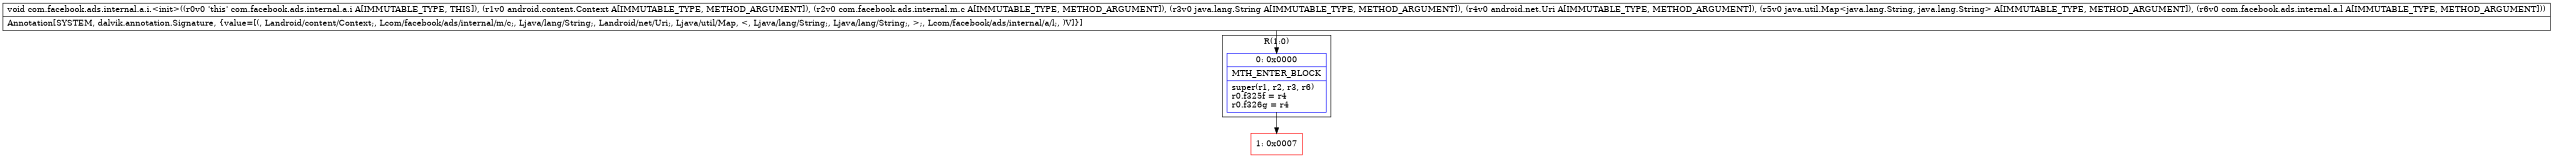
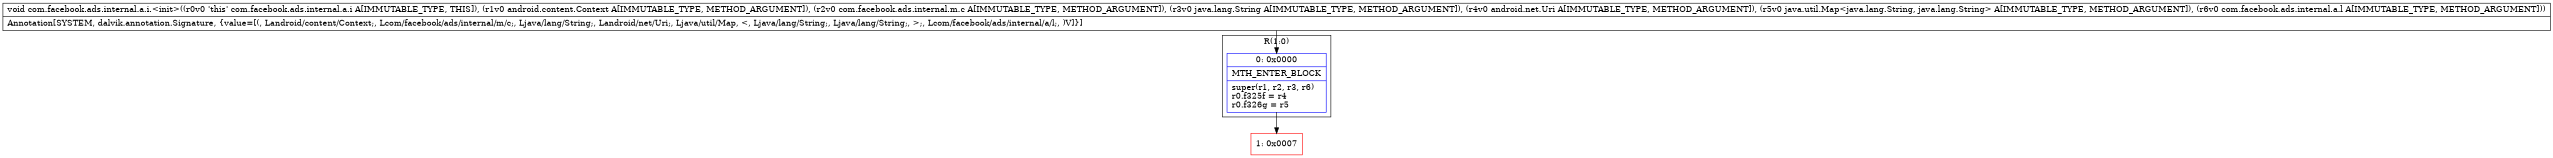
node "0: 0x0000": text "r0.f326g = r4" -> "r0.f326g = r5"
